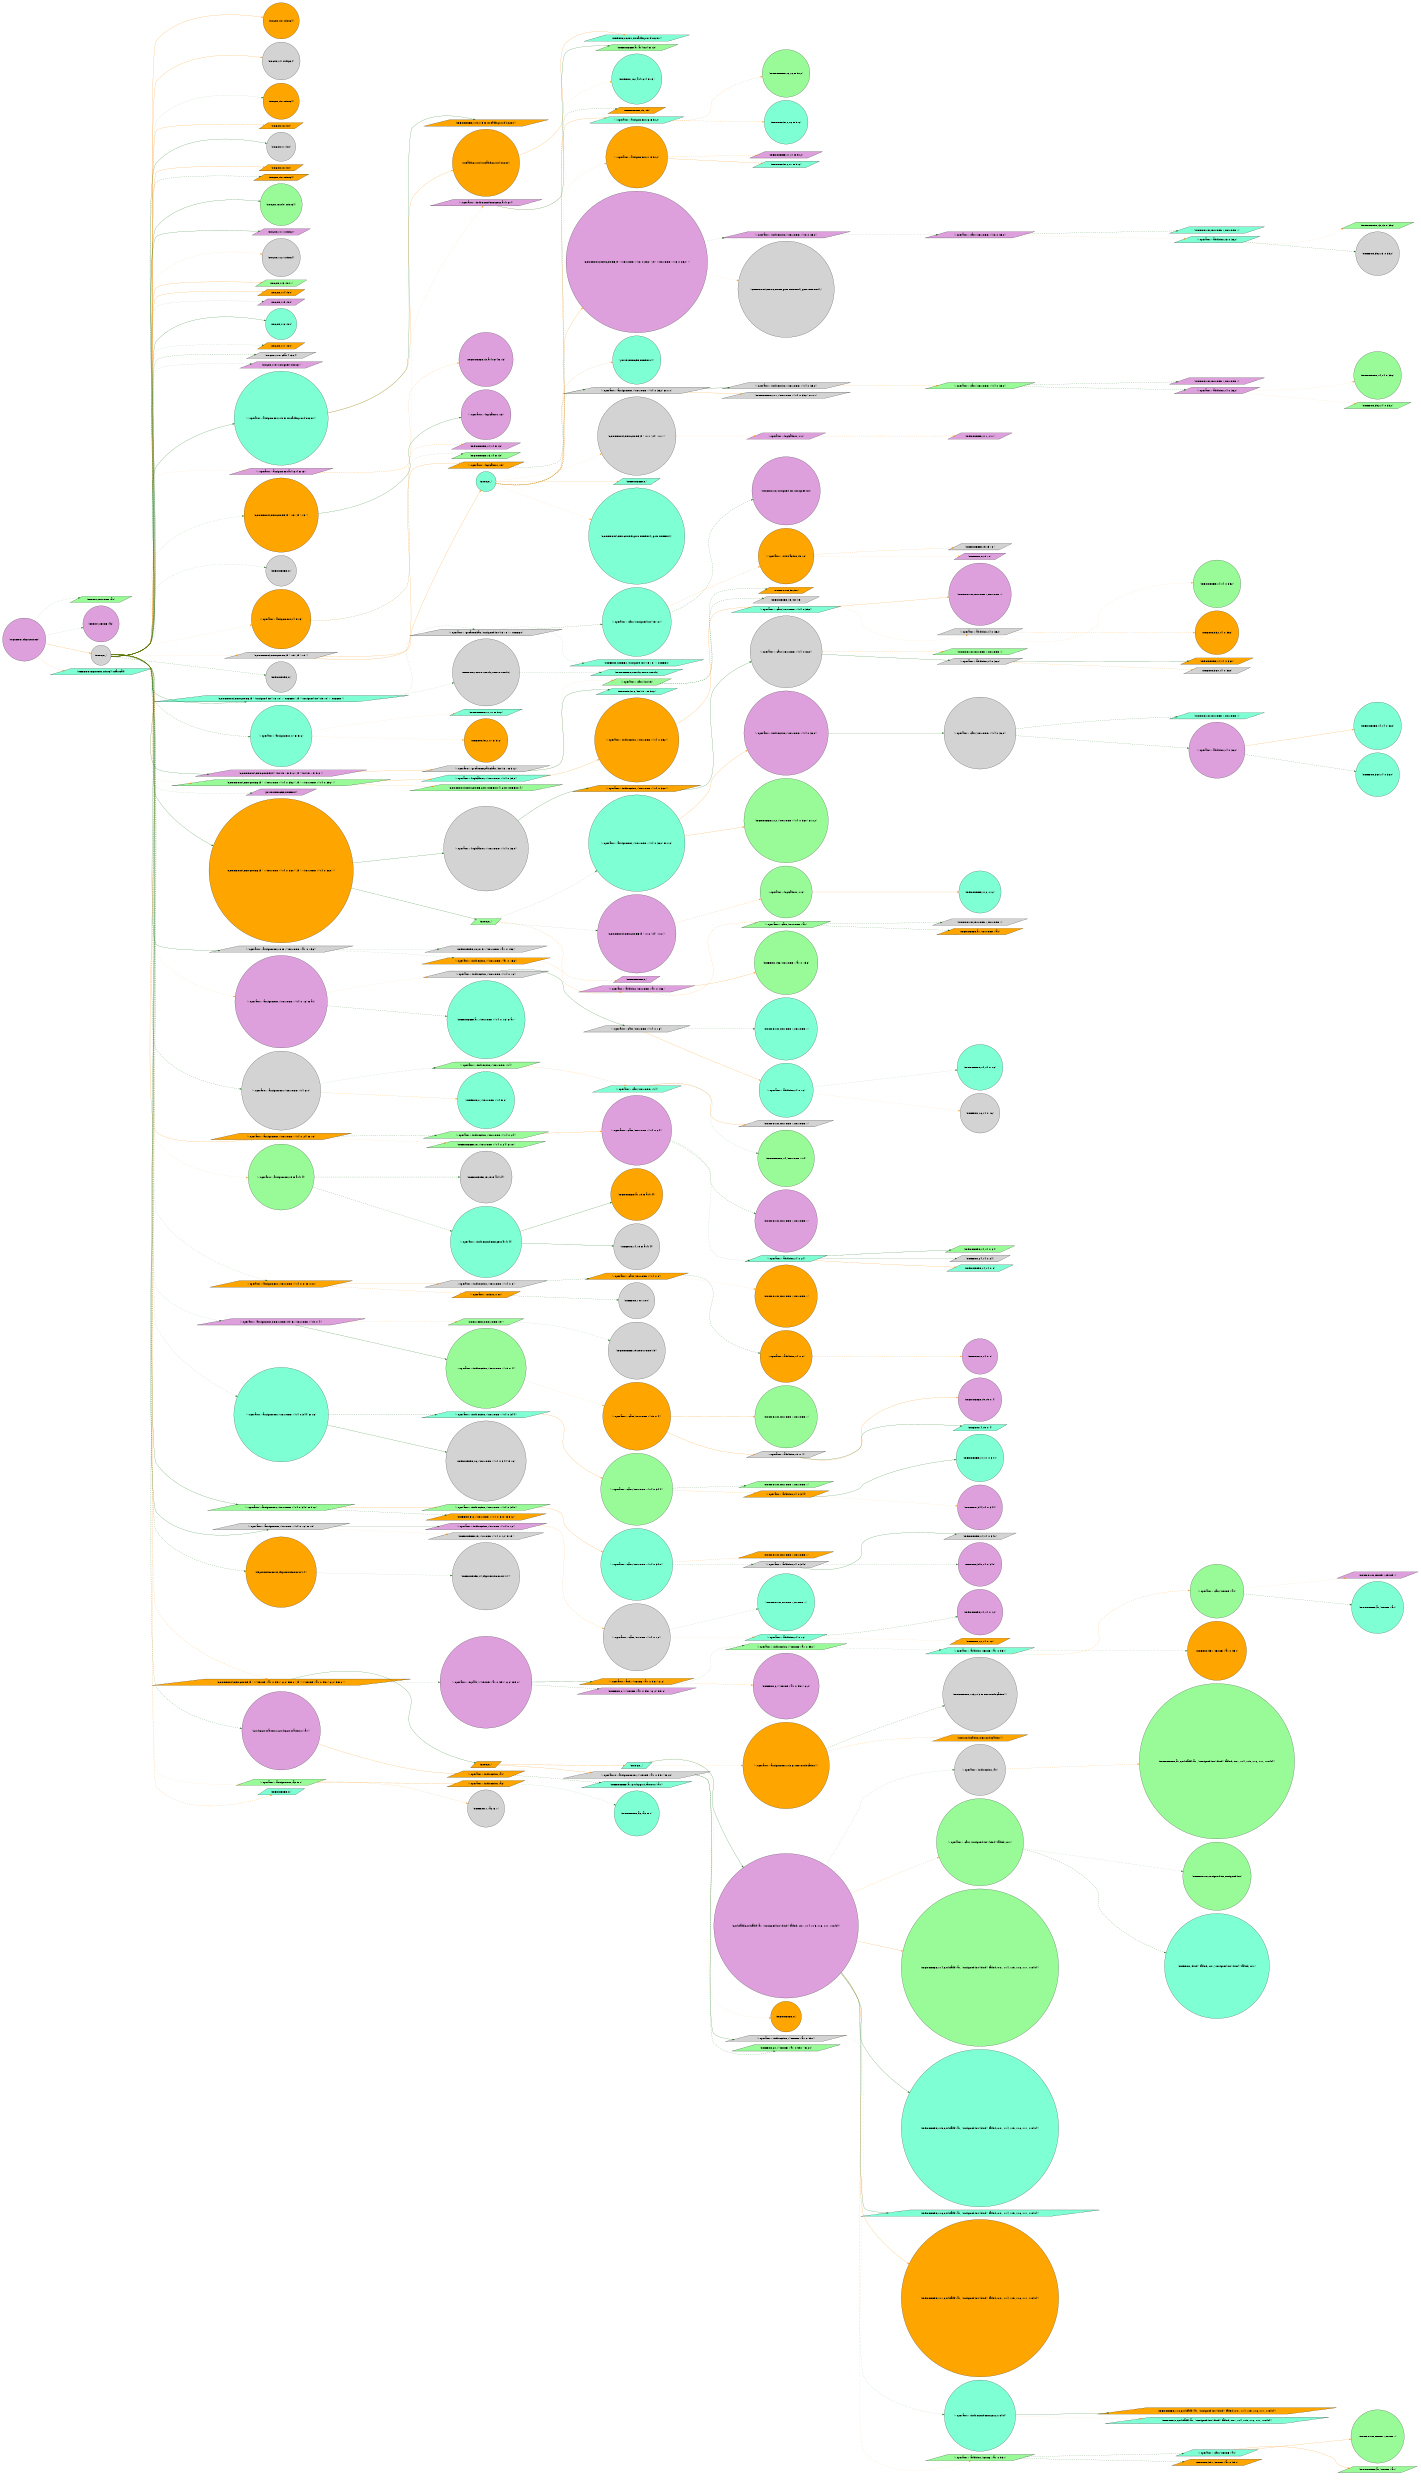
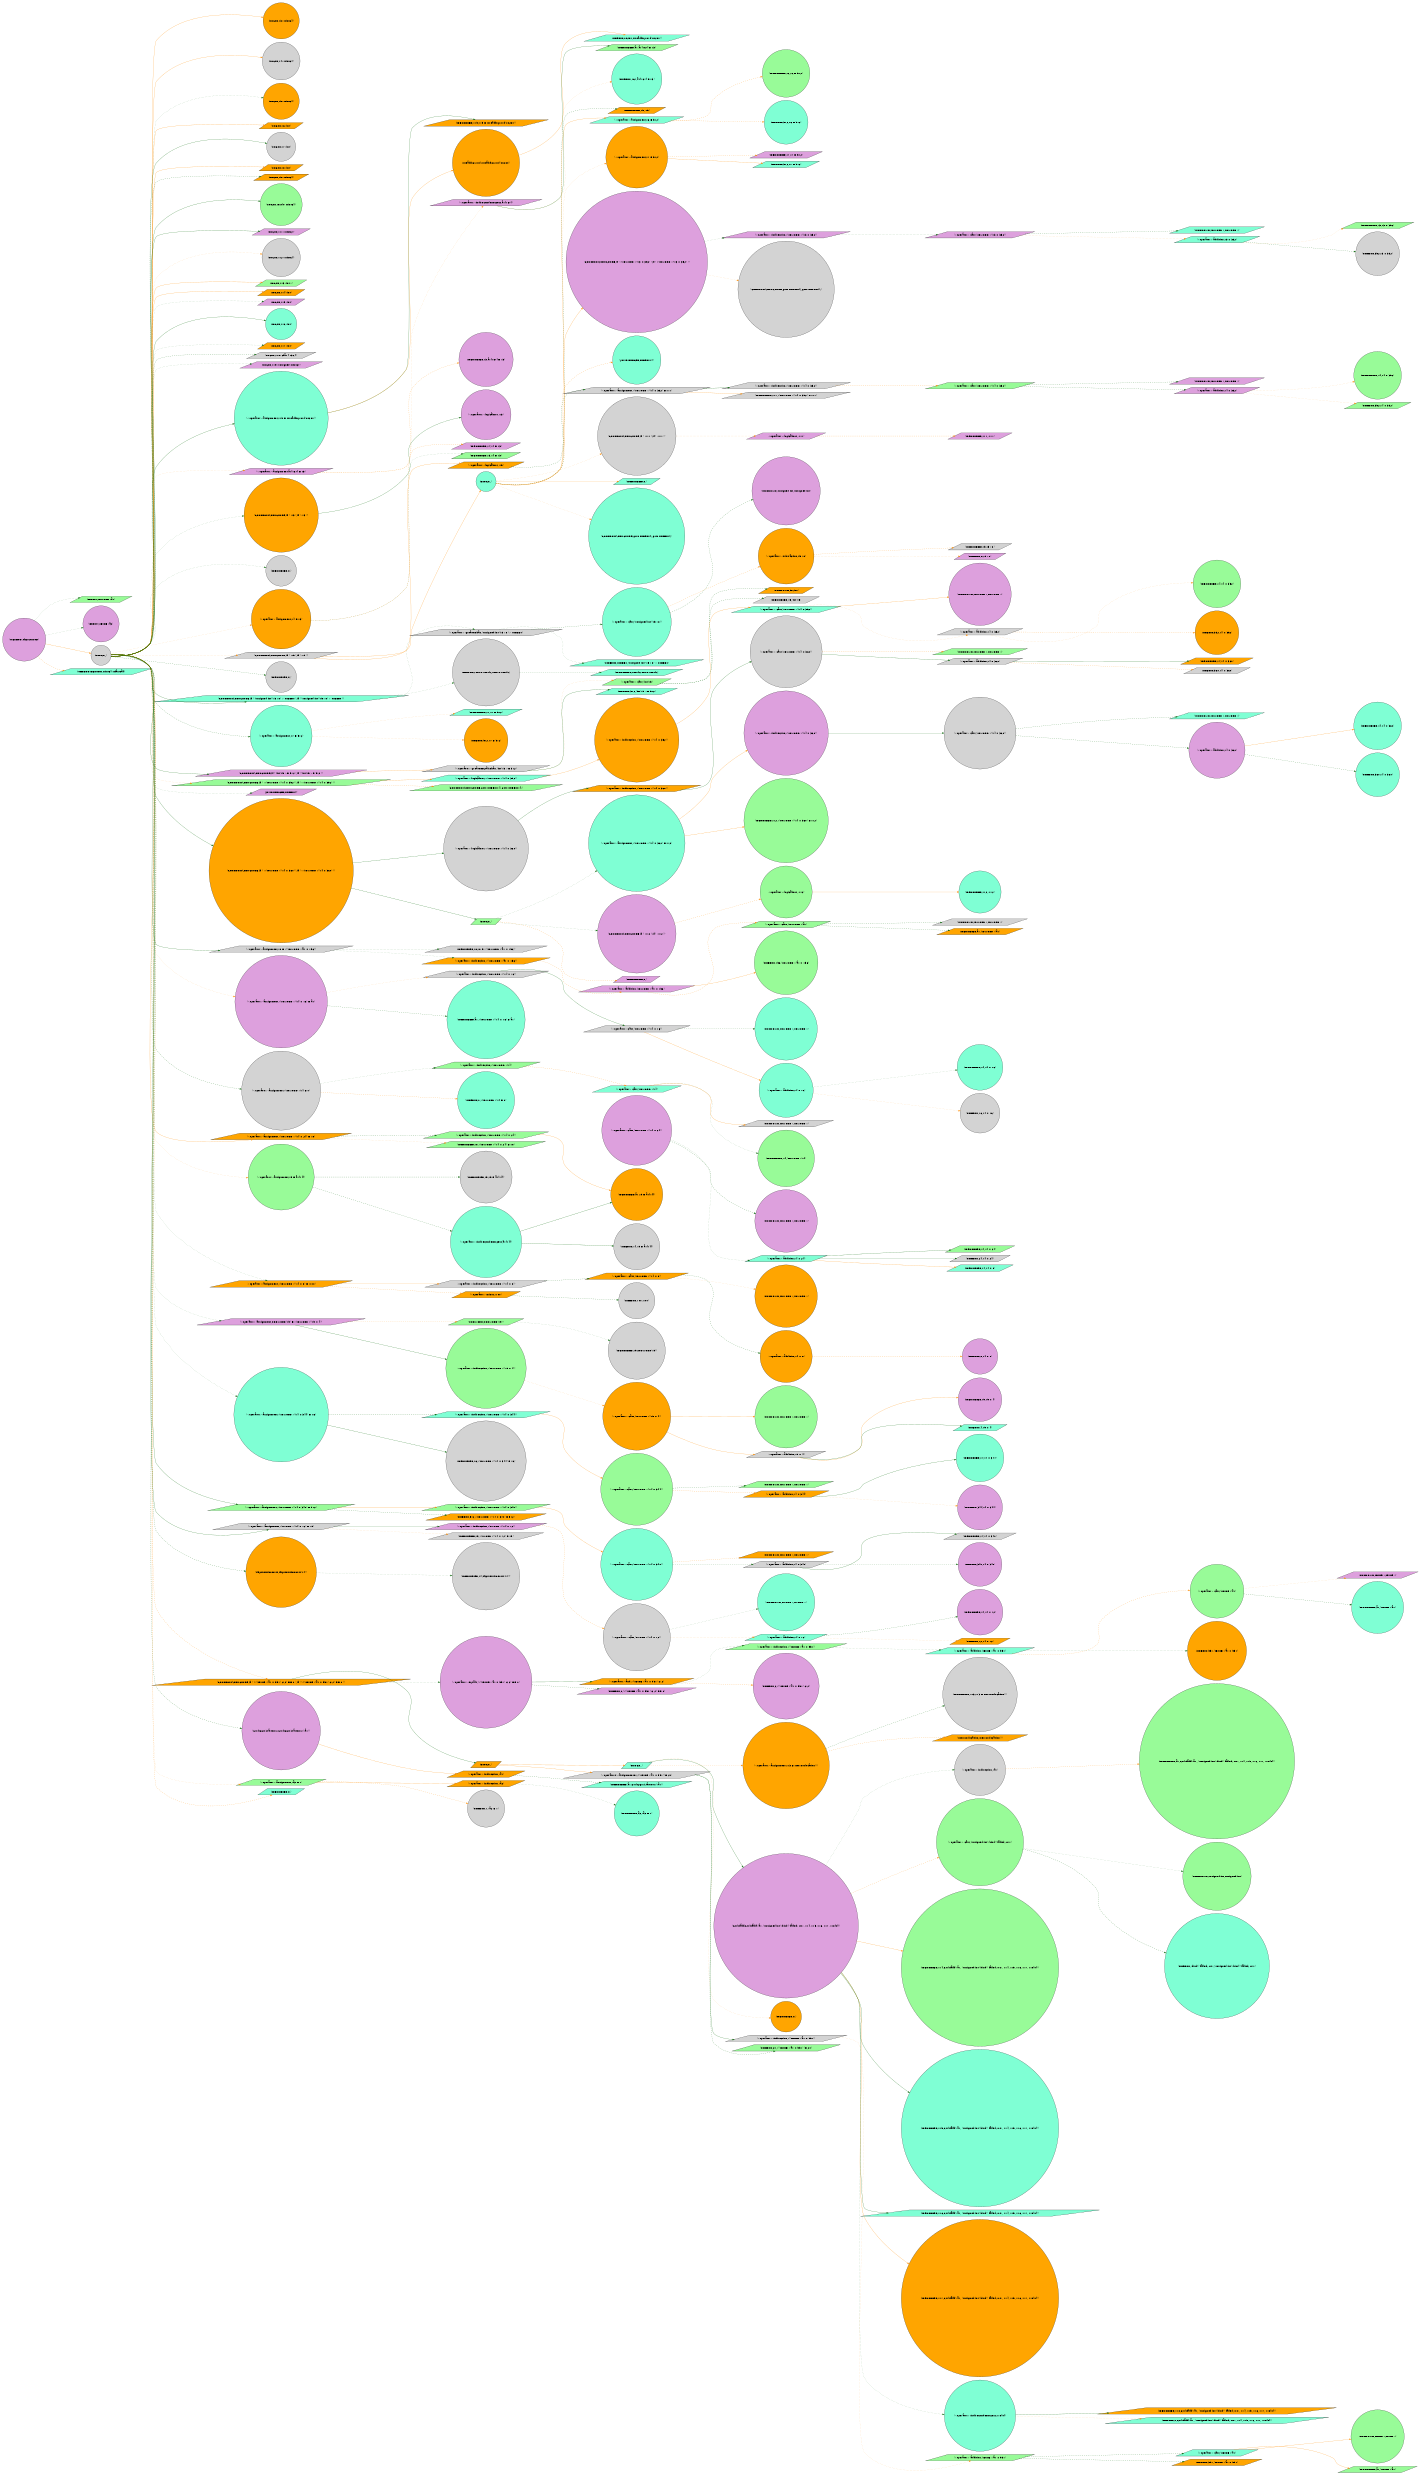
node "(LOCAL,v4: __tftp64)": label "(LOCAL,v4: __tftp64)" -> "(LOCAL,v4: __int64)"
edge "(<operator>.indirection,*(_DWORD *)(v4 + 24))" -> "(<operator>.cast,(_DWORD *)(v4 + 24))": now "(<operator>.indirection,*(_DWORD *)(v4 + 24))" -> "(IDENTIFIER,a1,v9 = a1[14])"
